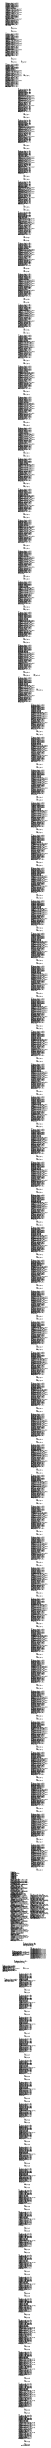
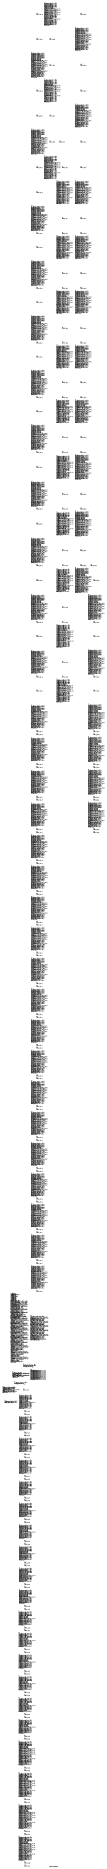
node "%1219:": removed
node "%1897:": removed
